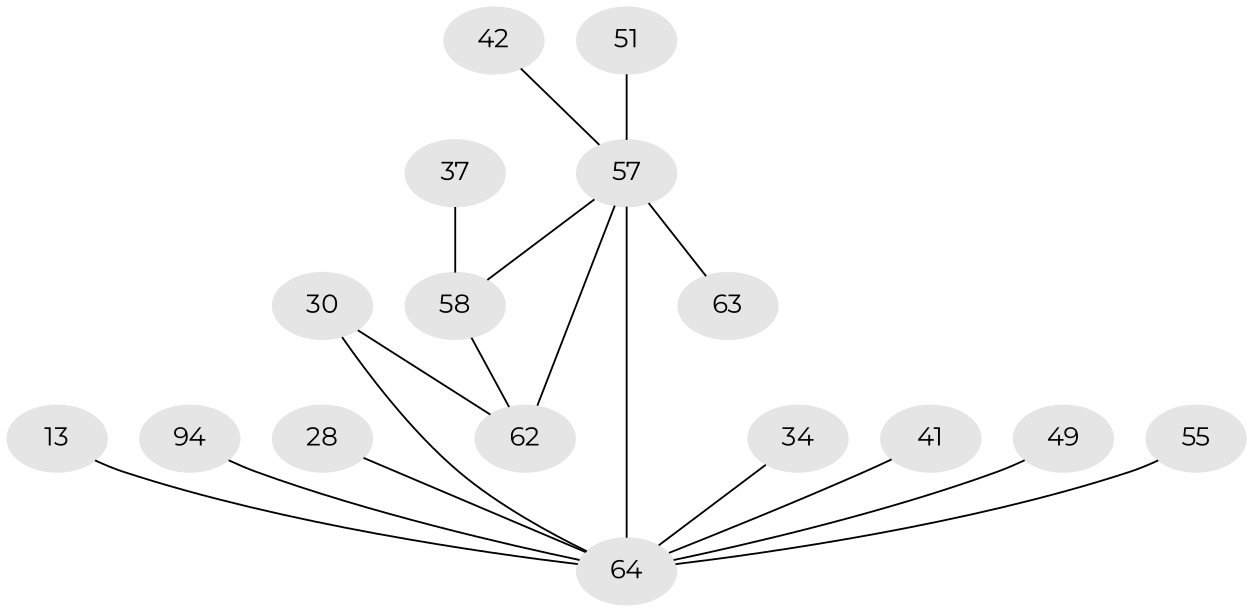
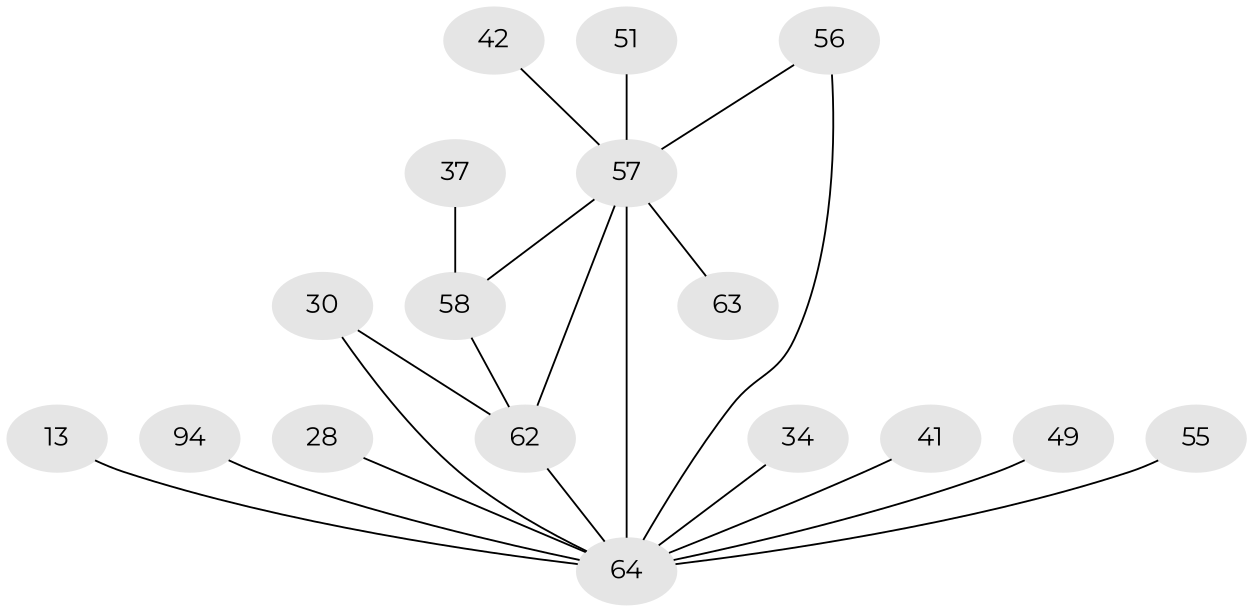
node "56": added
edge "62" -- "64": added
